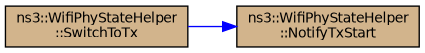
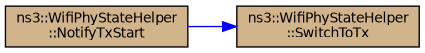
edge "ns3::WifiPhyStateHelper ::SwitchToTx" -> "ns3::WifiPhyStateHelper ::NotifyTxStart": reversed
